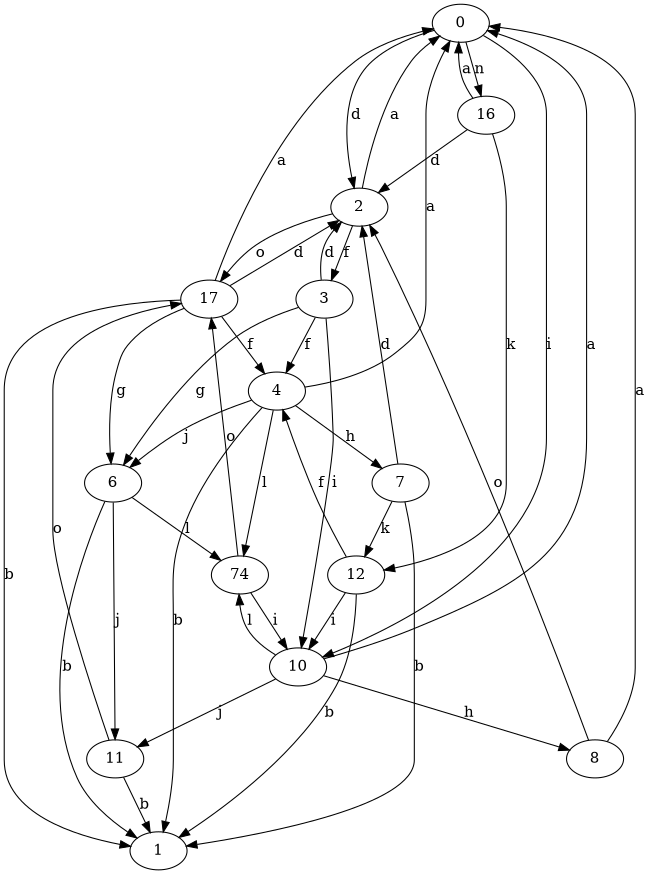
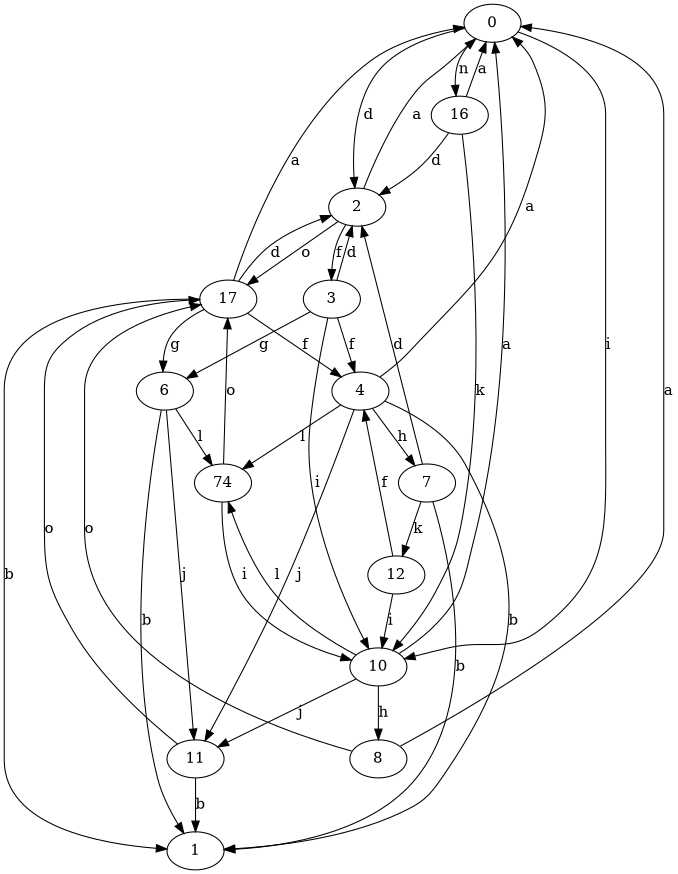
edge "16" -> "12": now "16" -> "10"
edge "4" -> "6": now "4" -> "11"
edge "8" -> "2": now "8" -> "17"
edge "12" -> "1": removed, label "b"
